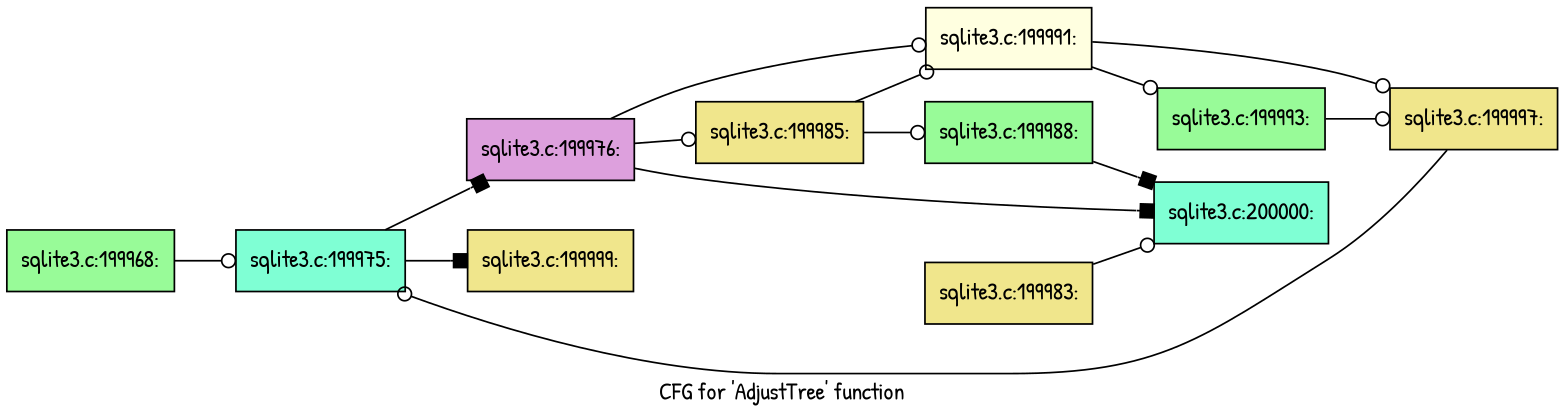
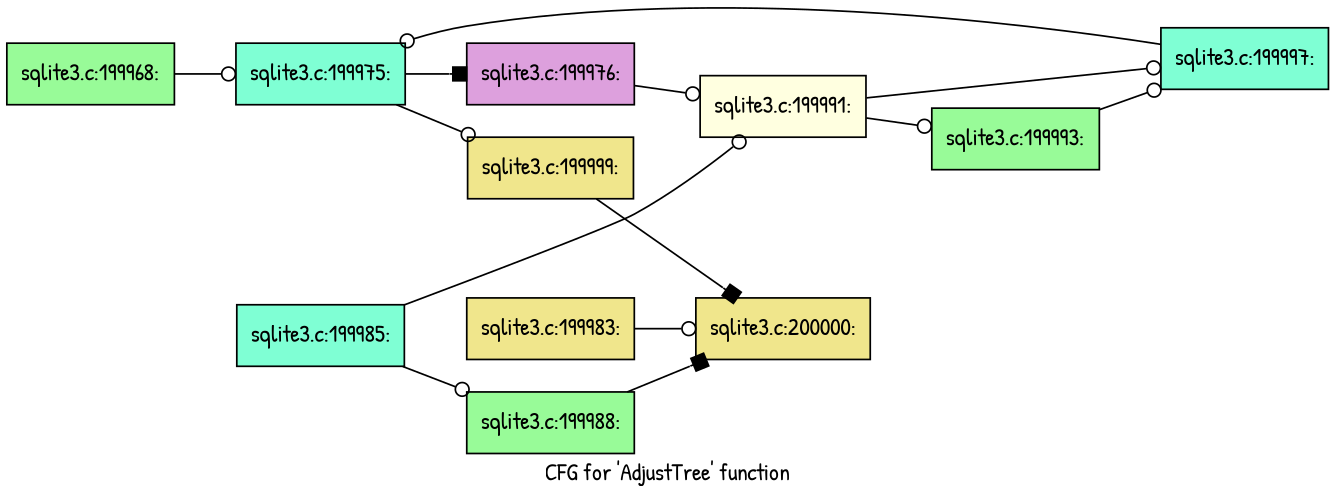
node "sqlite3.c:199997:": fillcolor khaki -> aquamarine
node "sqlite3.c:199985:": fillcolor khaki -> aquamarine
edge "sqlite3.c:199976:" -> "sqlite3.c:199985:": removed
edge "sqlite3.c:199976:" -> "sqlite3.c:200000:": now "sqlite3.c:199999:" -> "sqlite3.c:200000:"
node "sqlite3.c:200000:": fillcolor aquamarine -> khaki
edge "sqlite3.c:199975:" -> "sqlite3.c:199999:": arrowhead box -> odot
